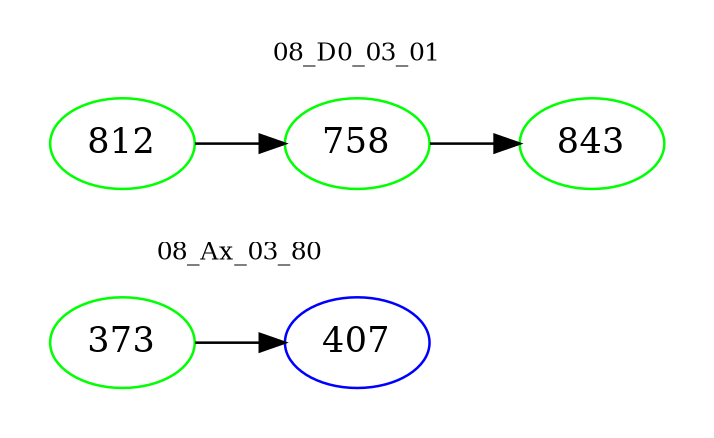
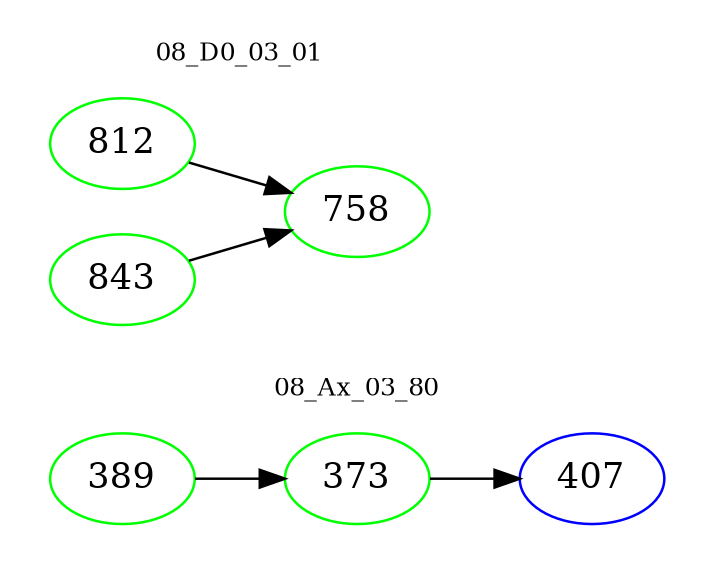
edge "758" -> "843": reversed
node "389": added
